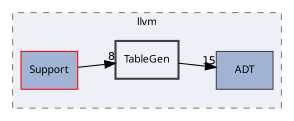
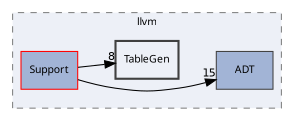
edge "TableGen" -> "ADT": now "Support" -> "ADT"
